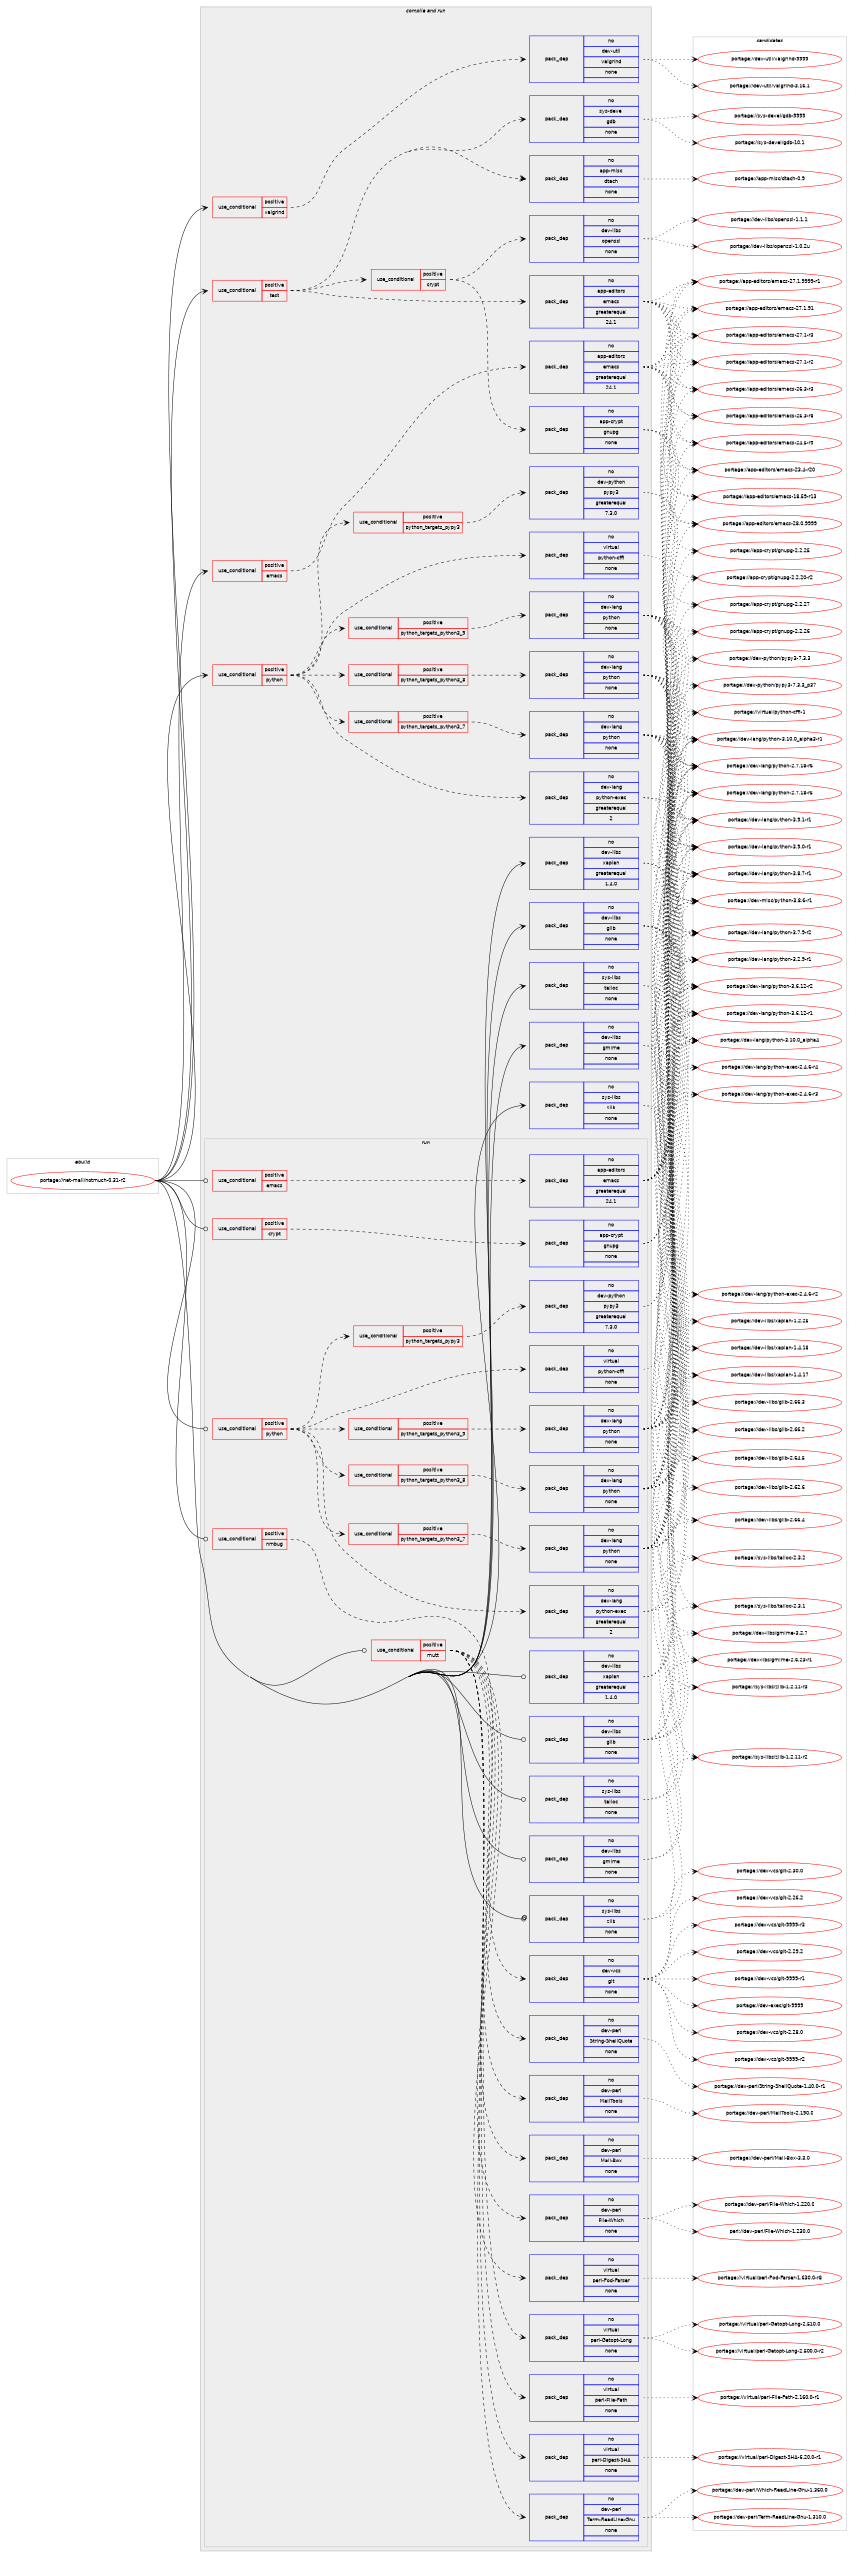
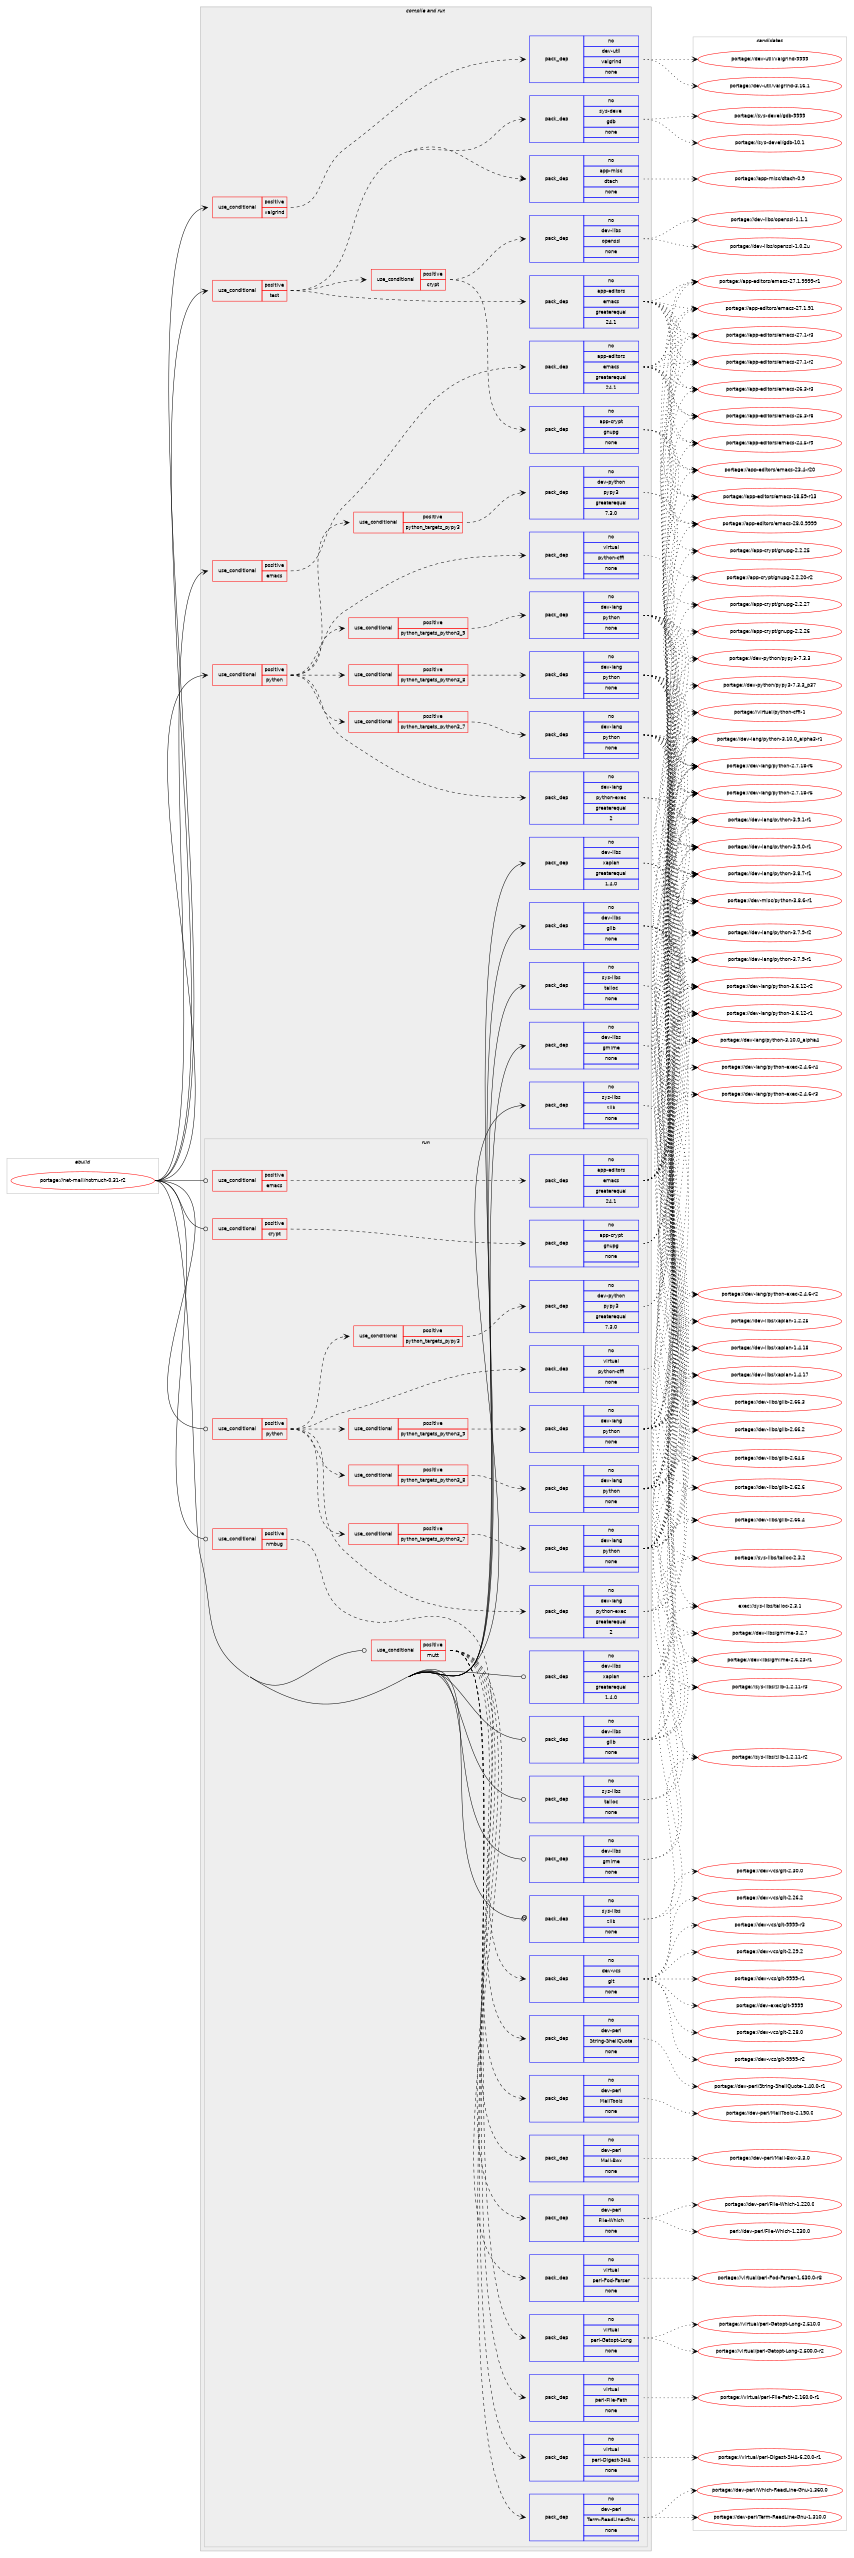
node "portage://dev-lang/python-3.2.9-r1": label "portage://dev-lang/python-3.2.9-r1" -> "portage://dev-lang/python-3.7.9-r1"
node "portage://sys-libs/talloc-2.3.1": label "portage://sys-libs/talloc-2.3.1" -> "exec://sys-libs/talloc-2.3.1"
